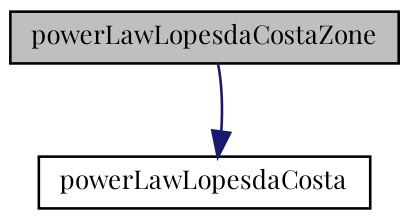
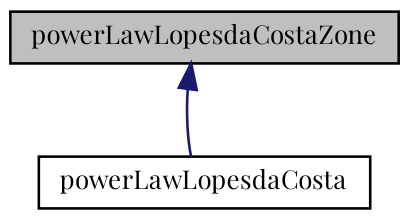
edge "powerLawLopesdaCostaZone" -> "powerLawLopesdaCosta": reversed
